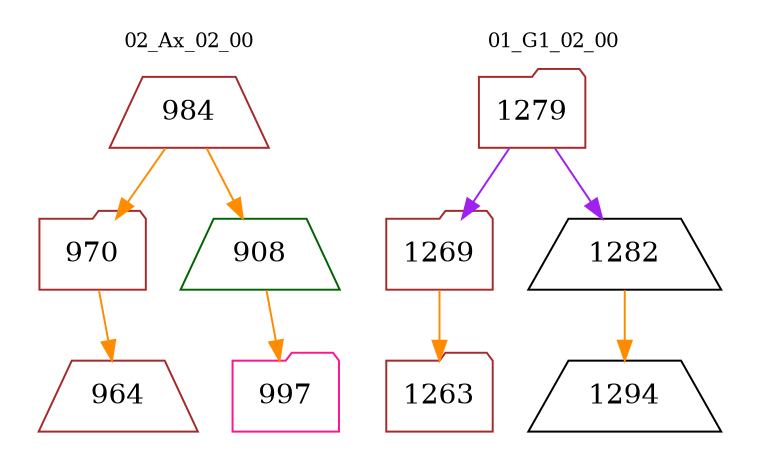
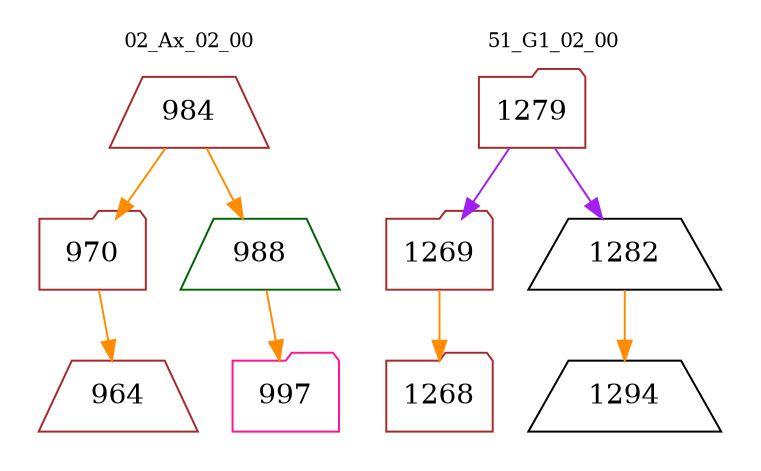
cluster "01_G1_02_00": label "01_G1_02_00" -> "51_G1_02_00"
node "908": label "908" -> "988"
node "1263": label "1263" -> "1268"
